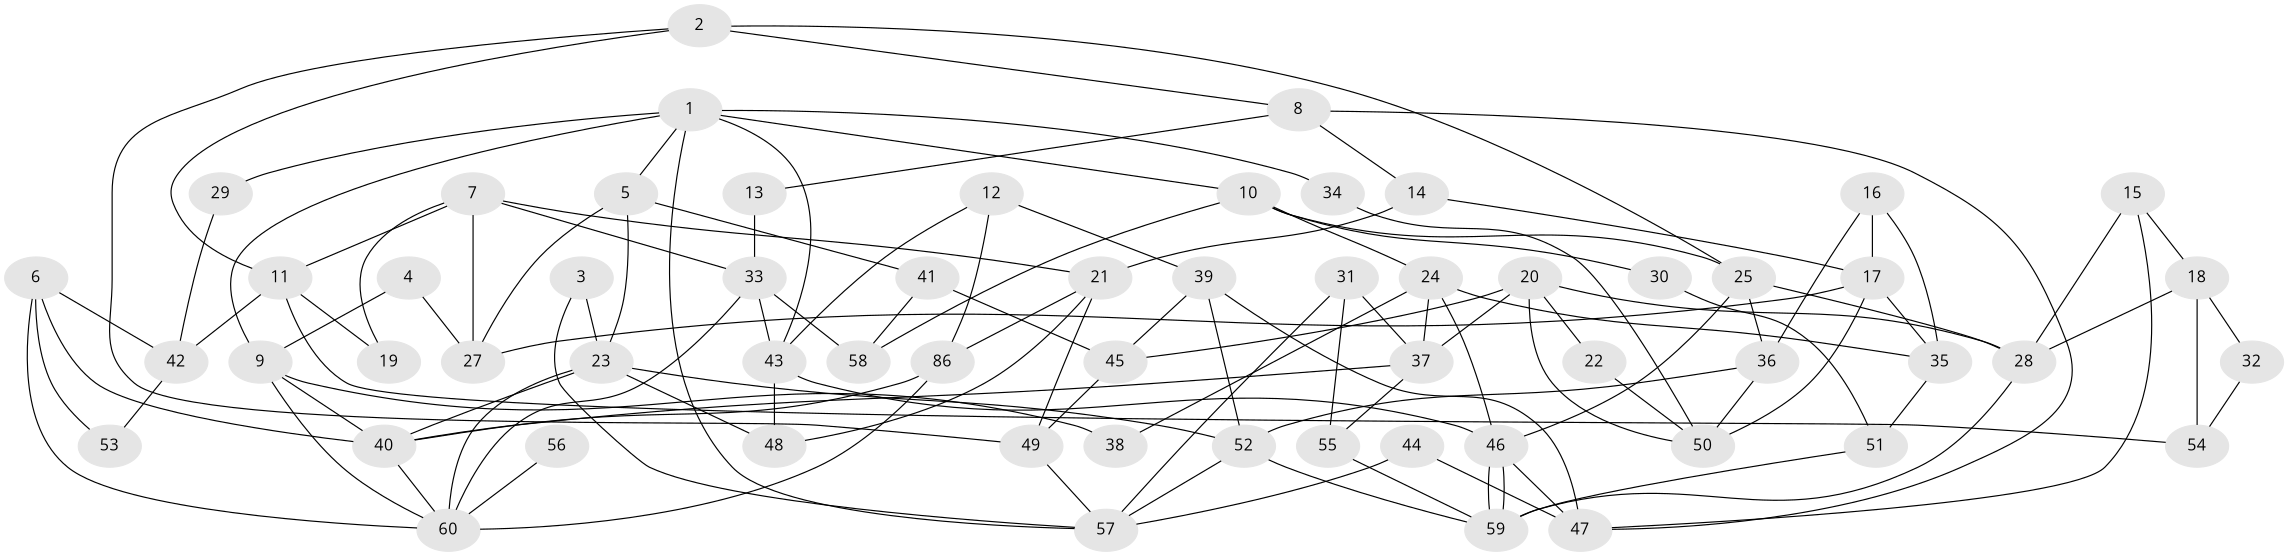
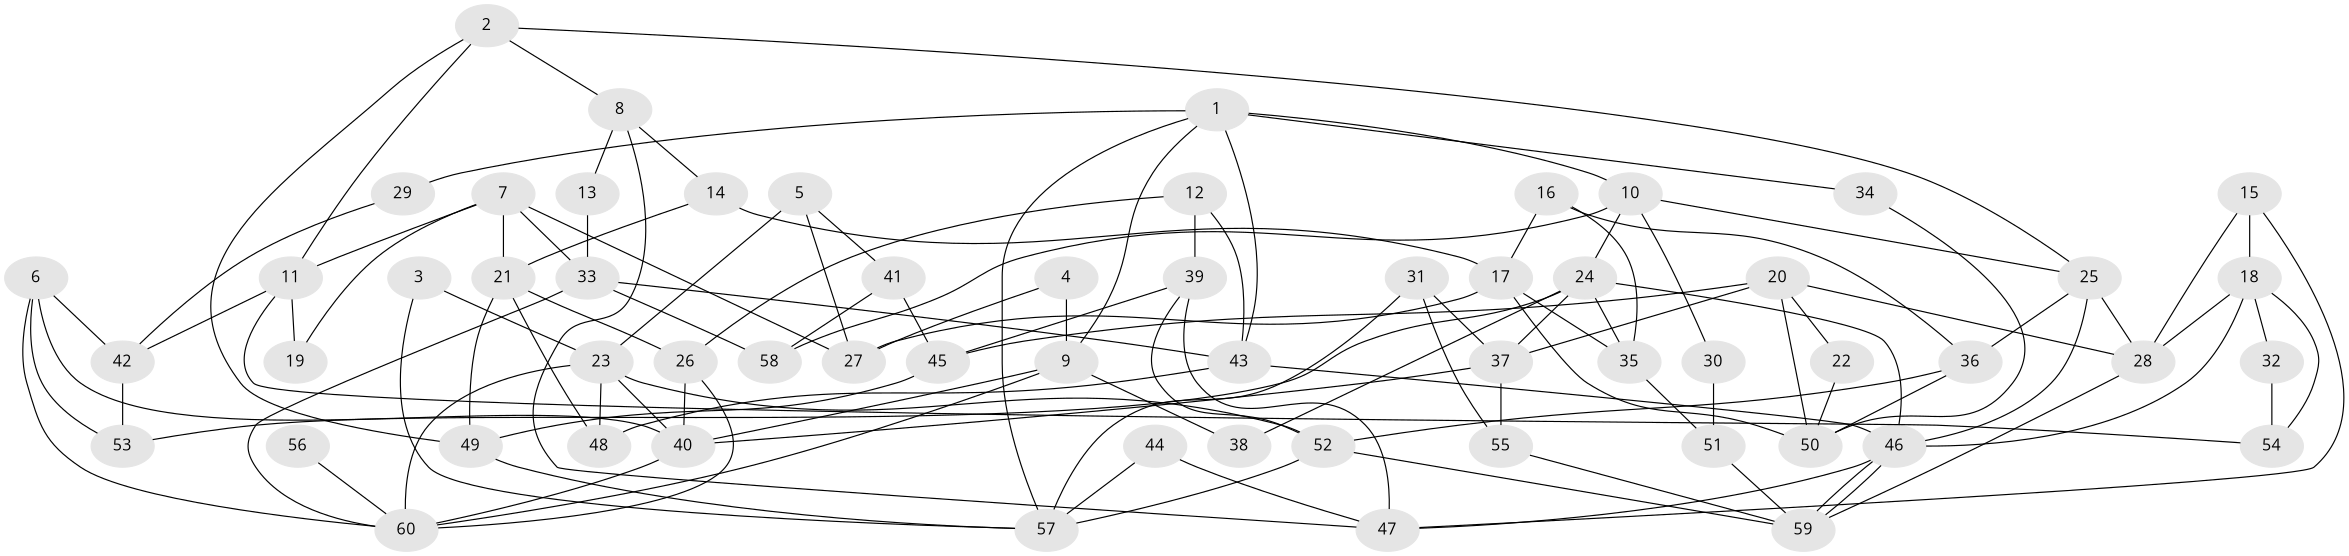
edge "1" -- "5": removed
node "86": label "86" -> "26"
edge "24" -- "53": added
edge "18" -- "46": added
